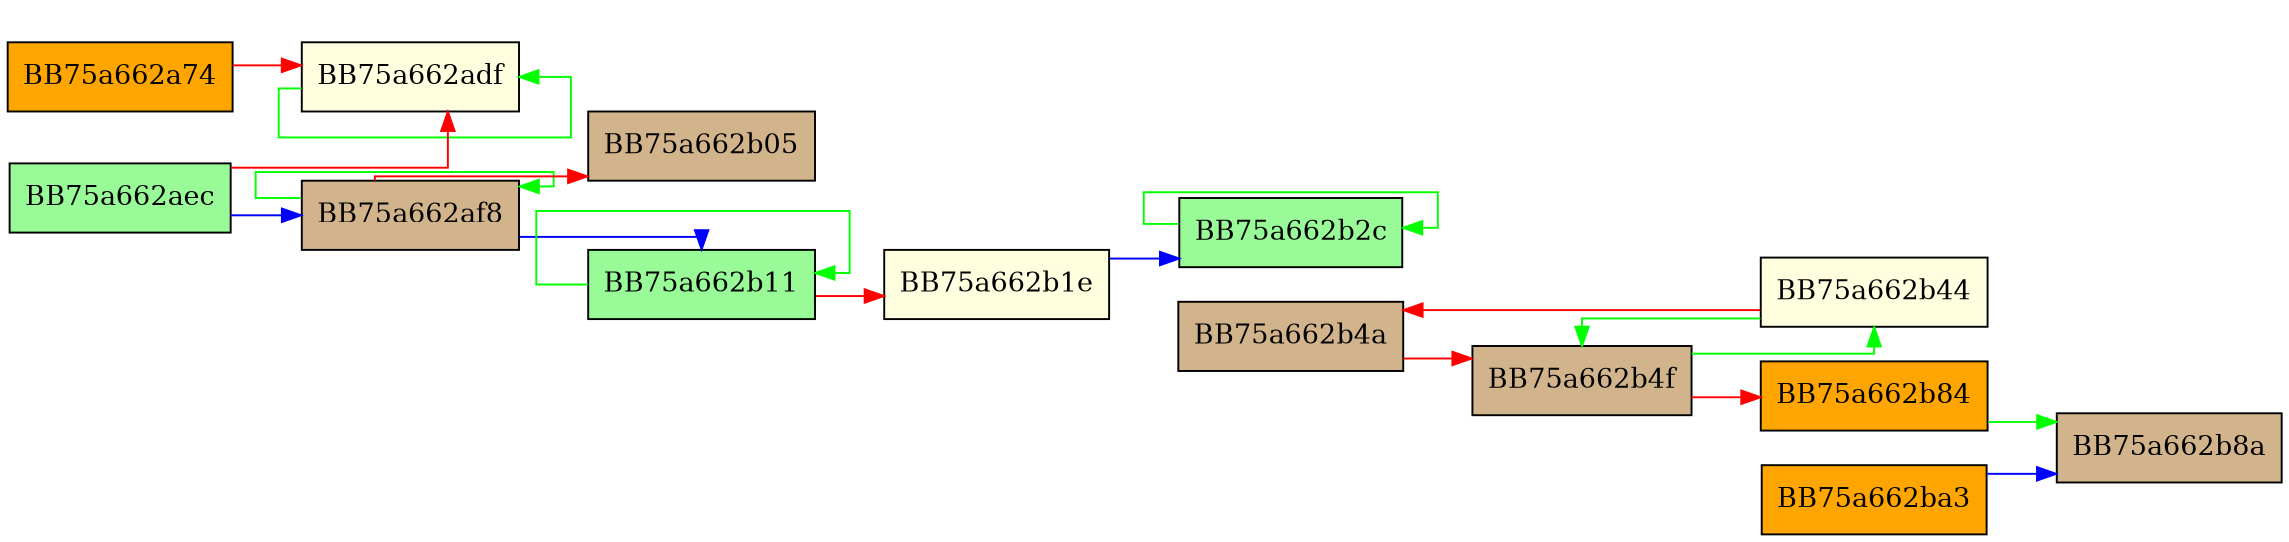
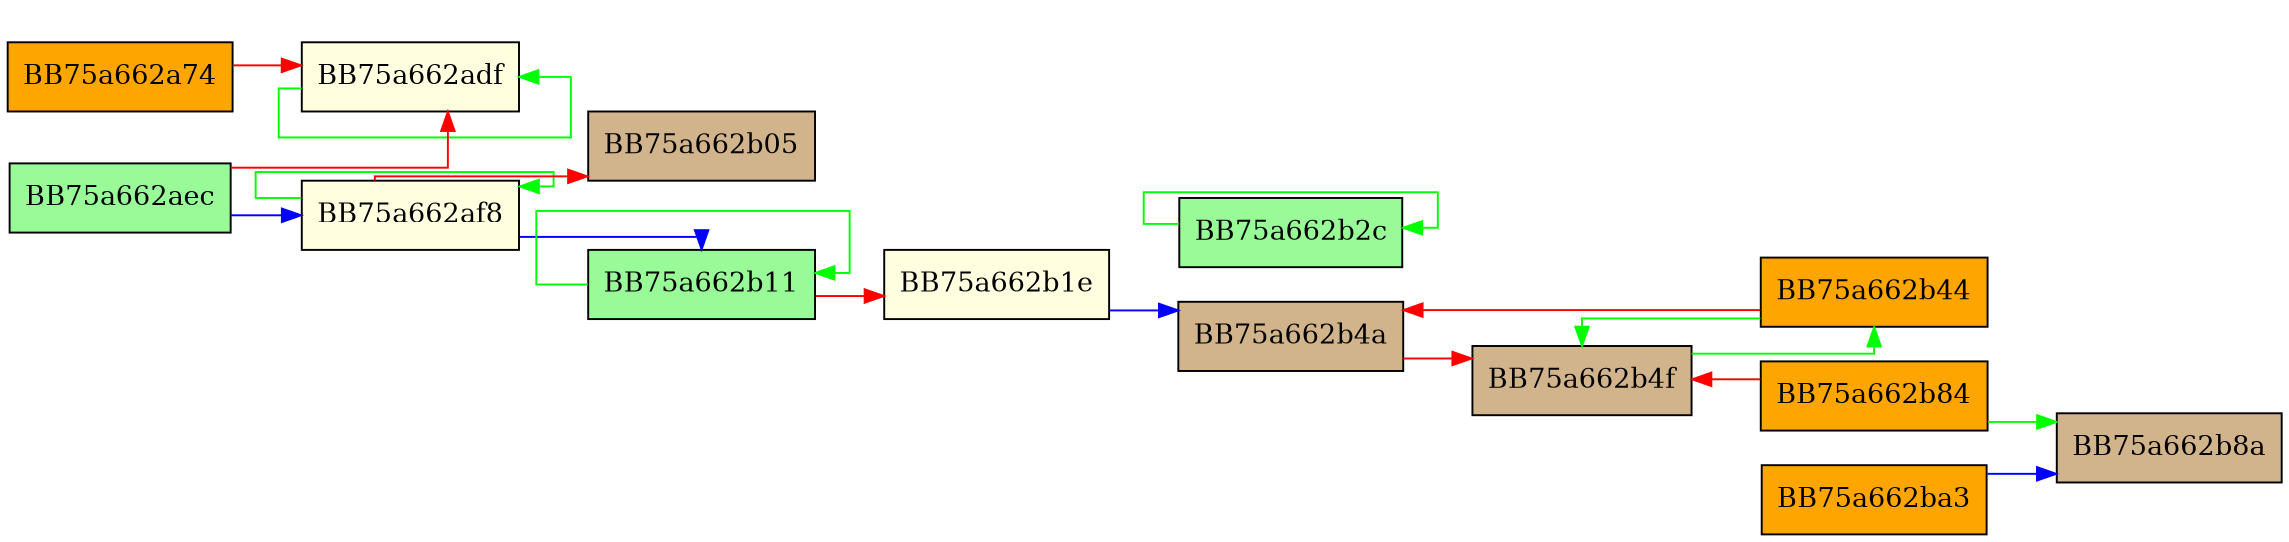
node "BB75a662af8": fillcolor tan -> lightyellow
edge "BB75a662b1e" -> "BB75a662b2c": now "BB75a662b1e" -> "BB75a662b4a"
node "BB75a662b44": fillcolor lightyellow -> orange
edge "BB75a662b4f" -> "BB75a662b84": reversed
